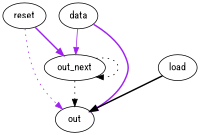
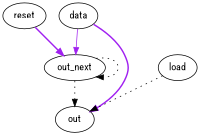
edge "reset" -> "out": removed
edge "load" -> "out": style bold -> dotted
